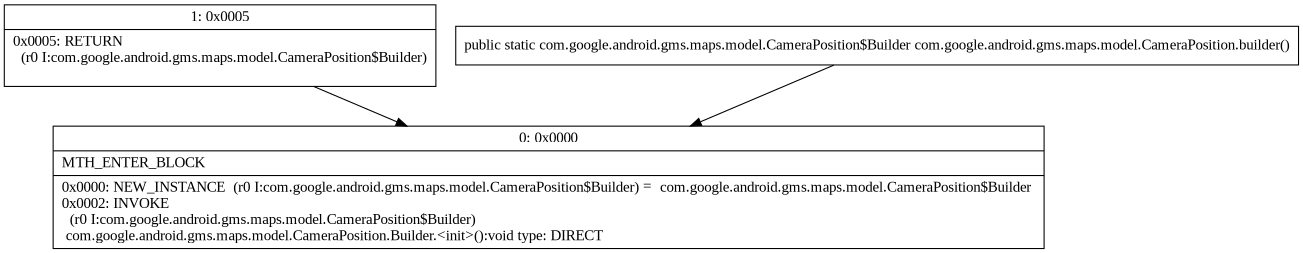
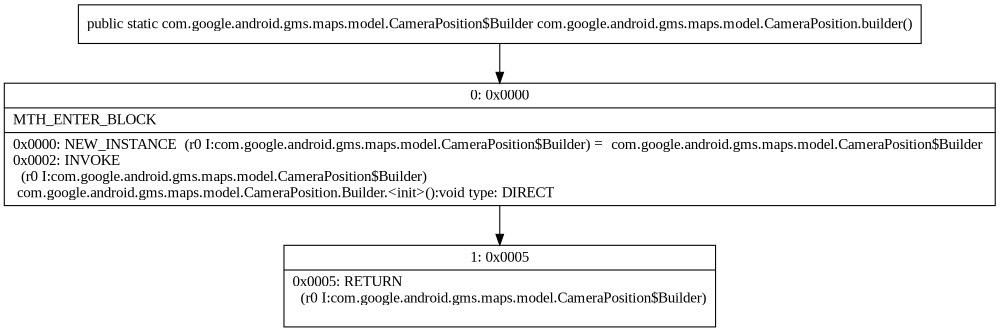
edge "1: 0x0005" -> "0: 0x0000": reversed
